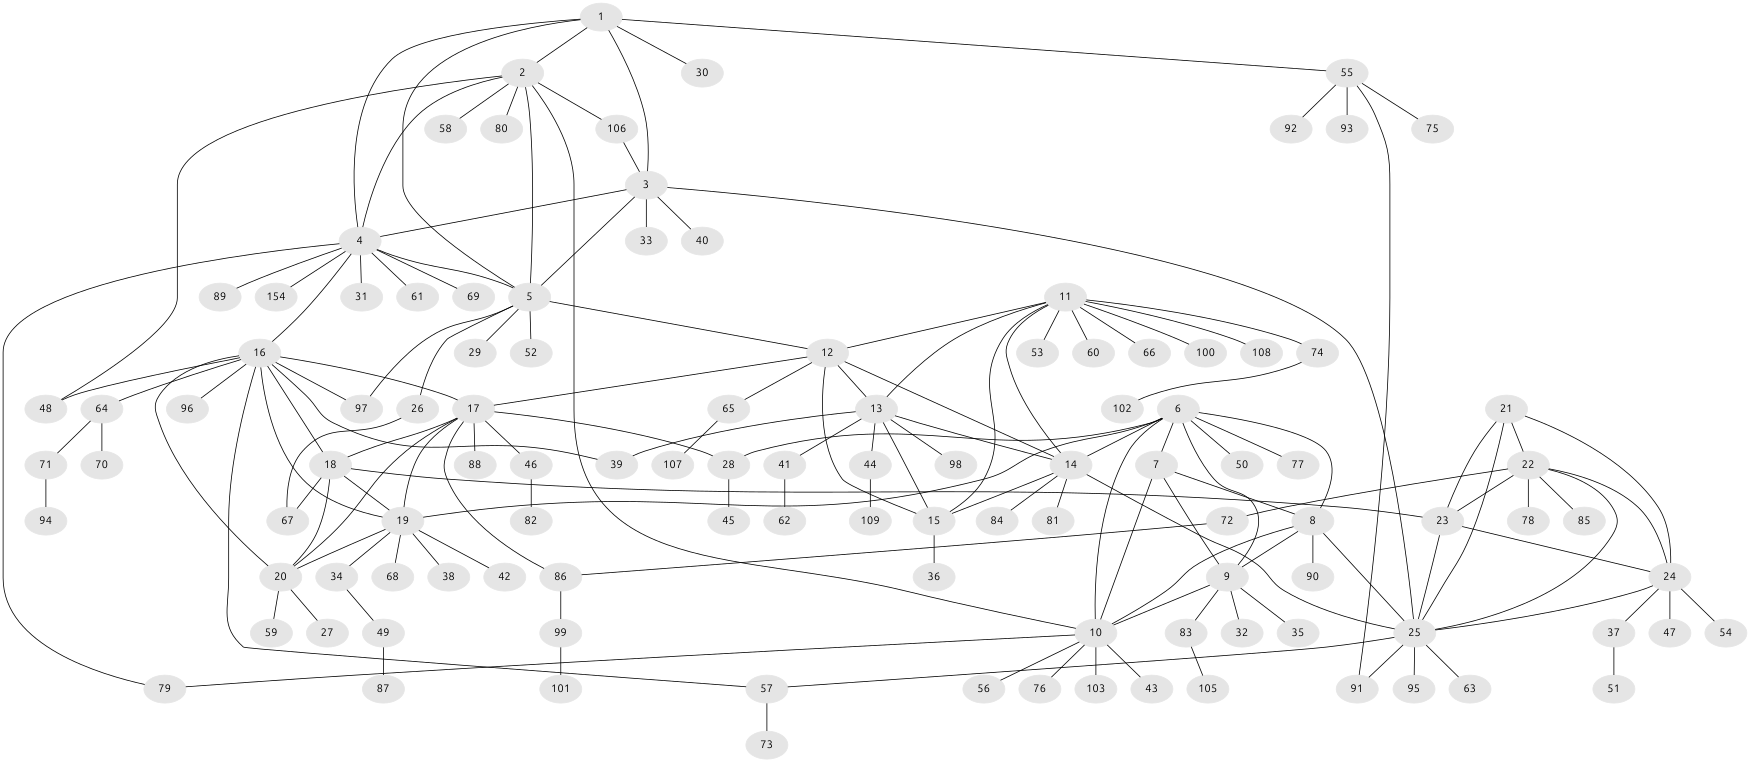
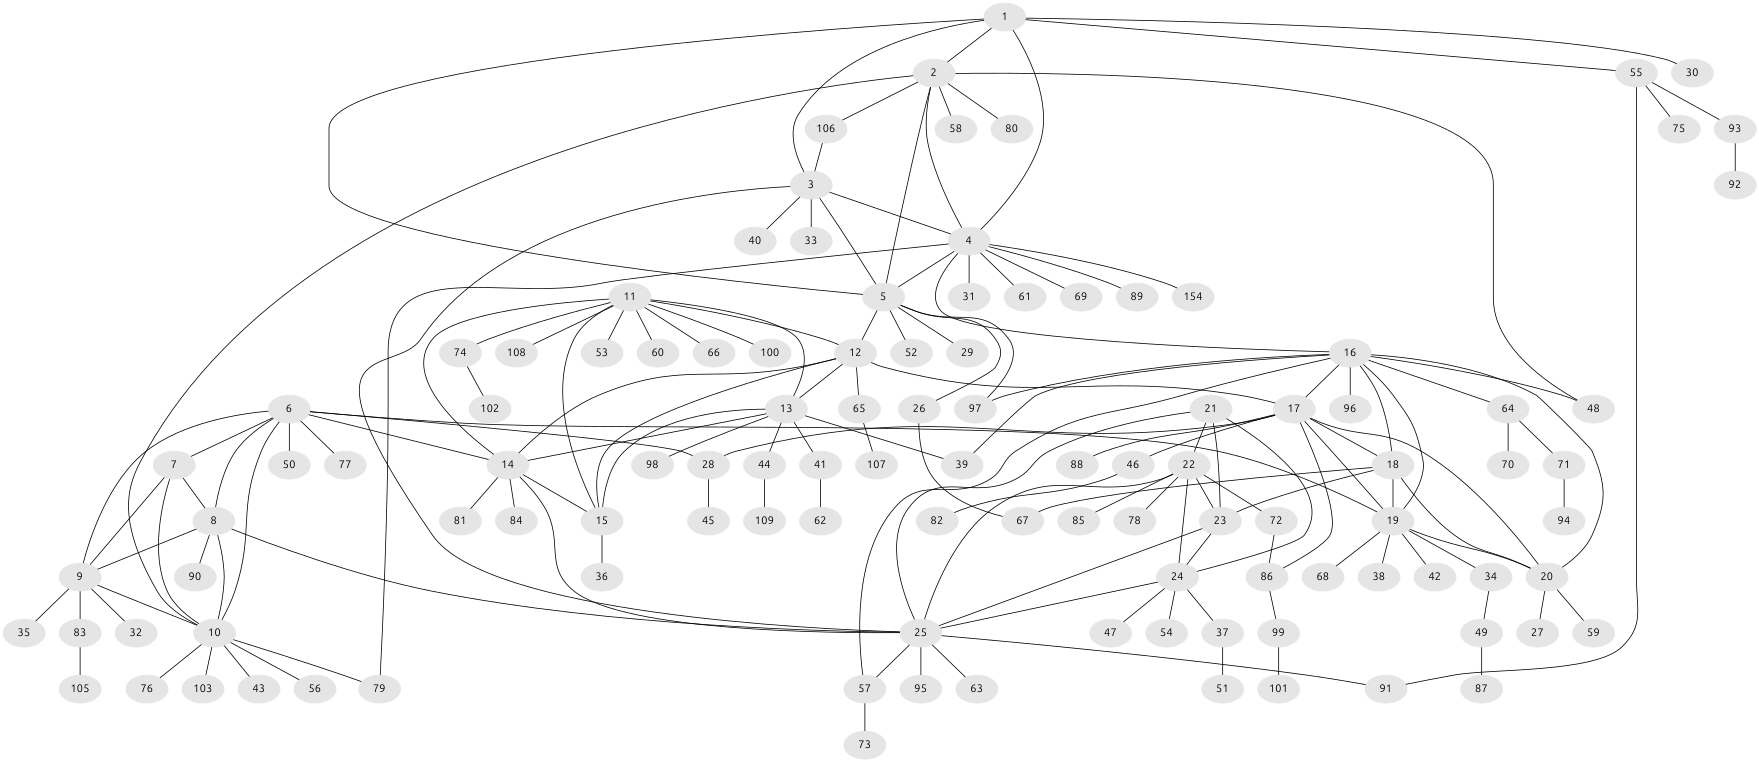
edge "55" -- "92": now "93" -- "92"
